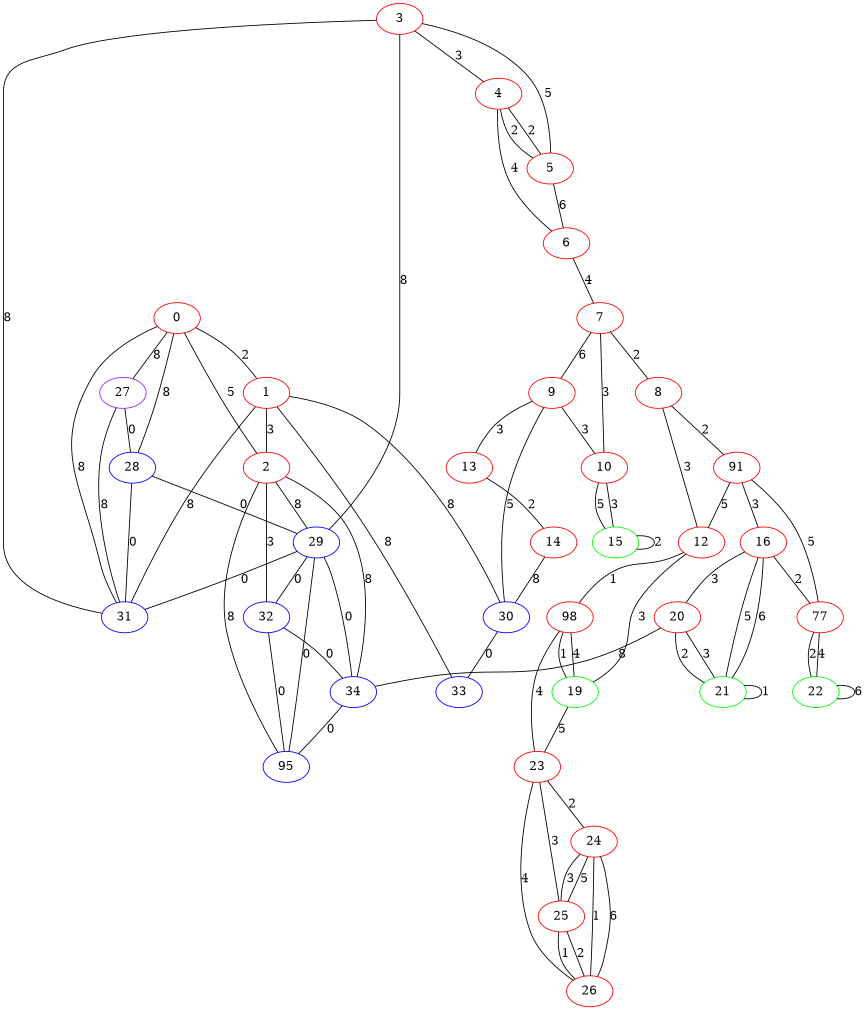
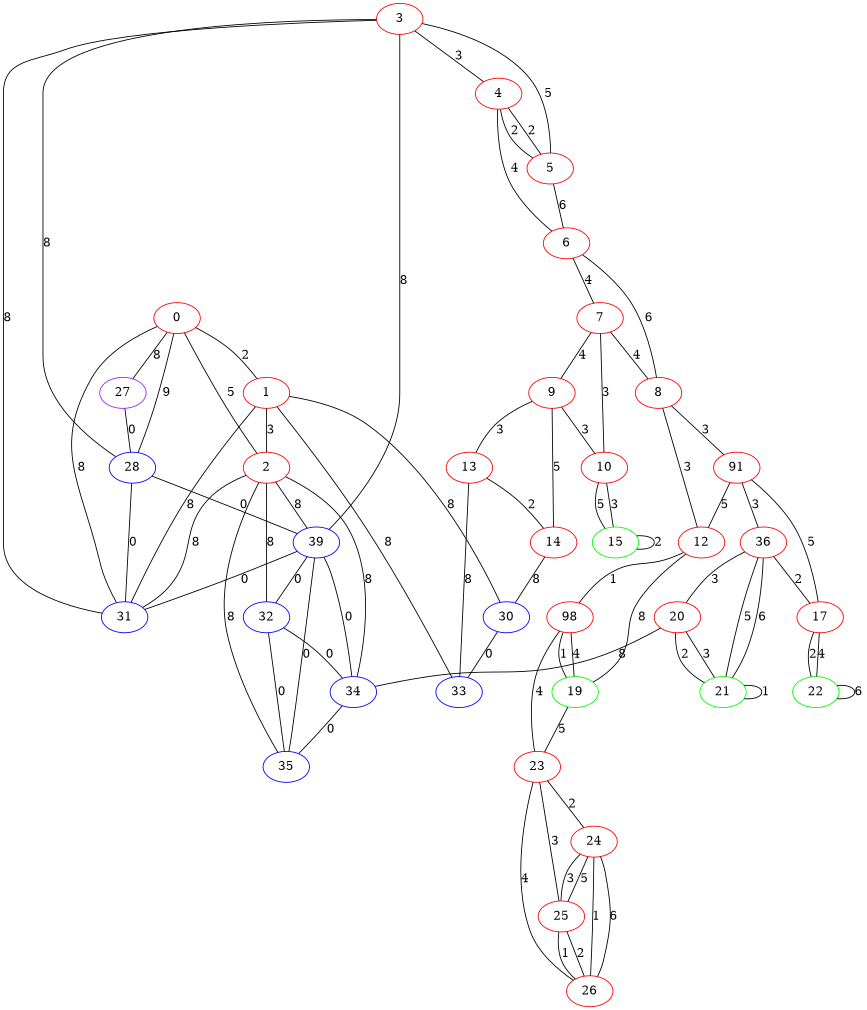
edge "3" -- "28": added, label "8"
edge "6" -- "8": added, label "6"
edge "7" -- "9": label "6" -> "4"
edge "7" -- "8": label "2" -> "4"
edge "0" -- "28": label "8" -> "9"
edge "8" -- "91": label "2" -> "3"
edge "9" -- "30": now "9" -- "14"
edge "27" -- "31": now "2" -- "31"
edge "2" -- "32": label "3" -> "8"
node "29": label "29" -> "39"
node "16": label "16" -> "36"
edge "13" -- "33": added, label "8"
edge "12" -- "19": label "3" -> "8"
node "77": label "77" -> "17"
node "95": label "95" -> "35"
